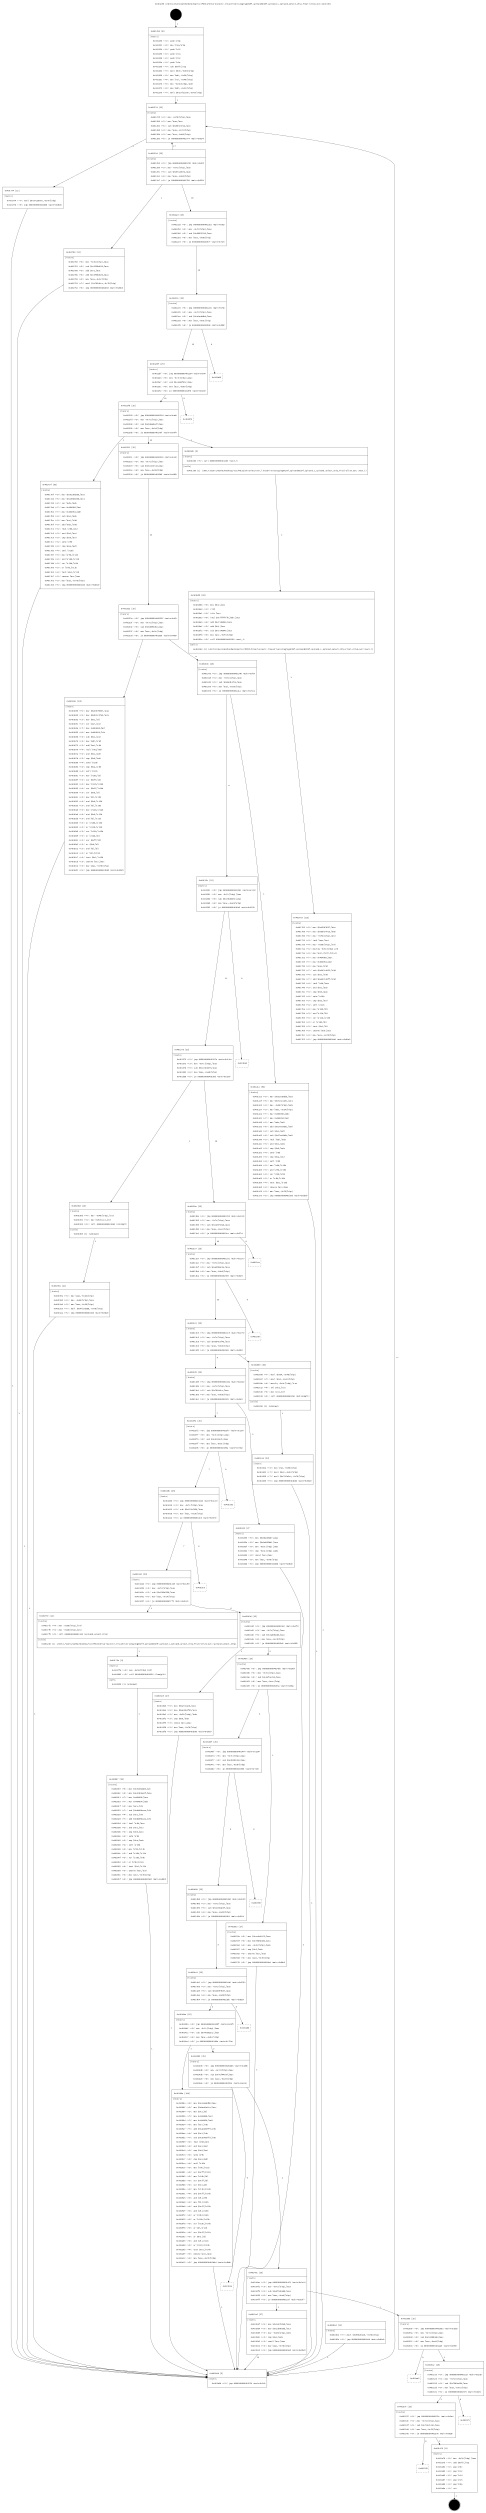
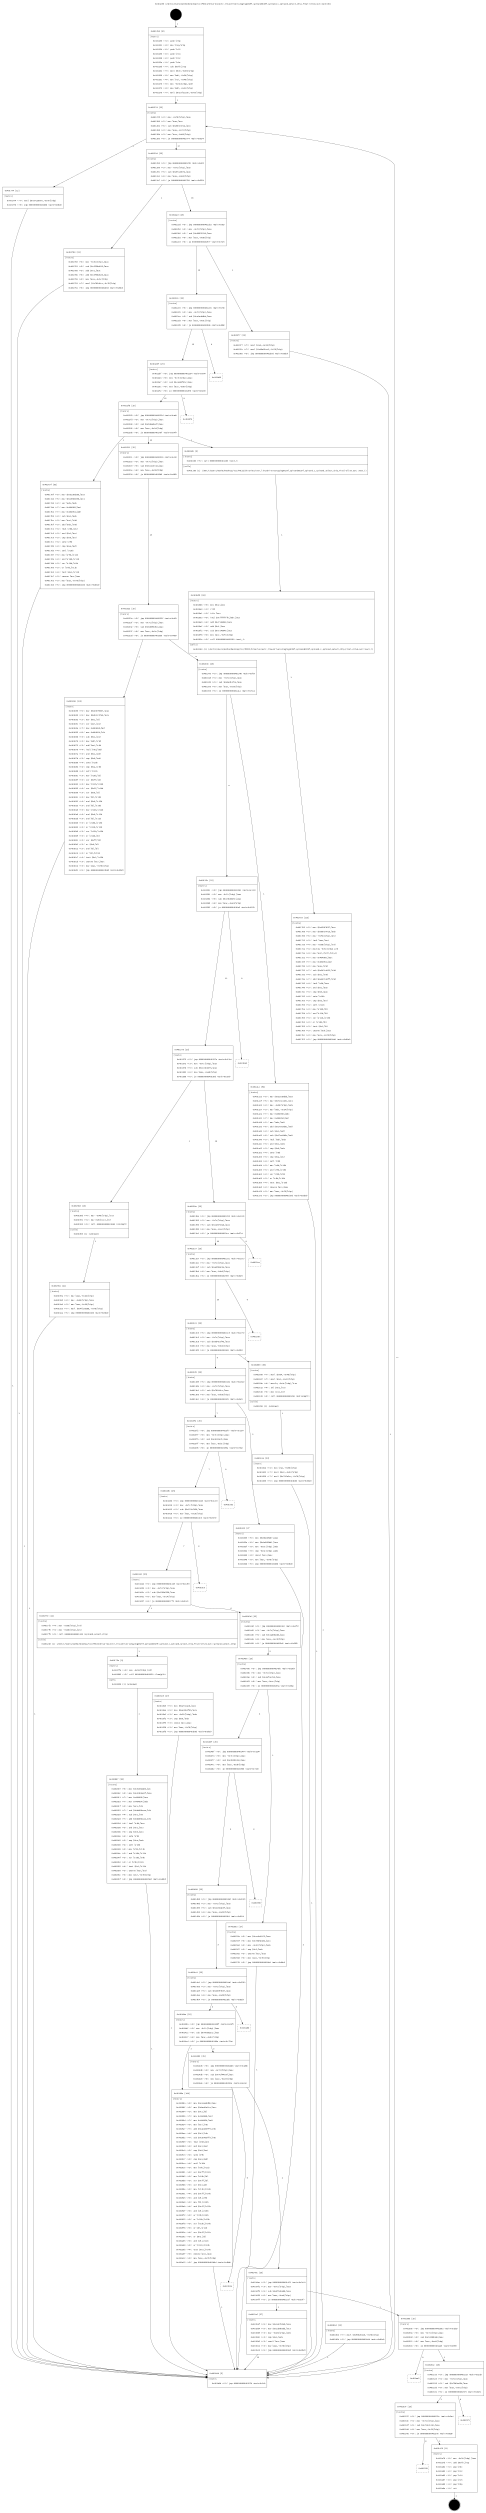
edge "0x401294 [25]" -> "0x40127d [23]": reversed
node "0x401977 [19]": added
edge "0x40143d [25]" -> "0x4015e5 [27]": removed, label "1"
